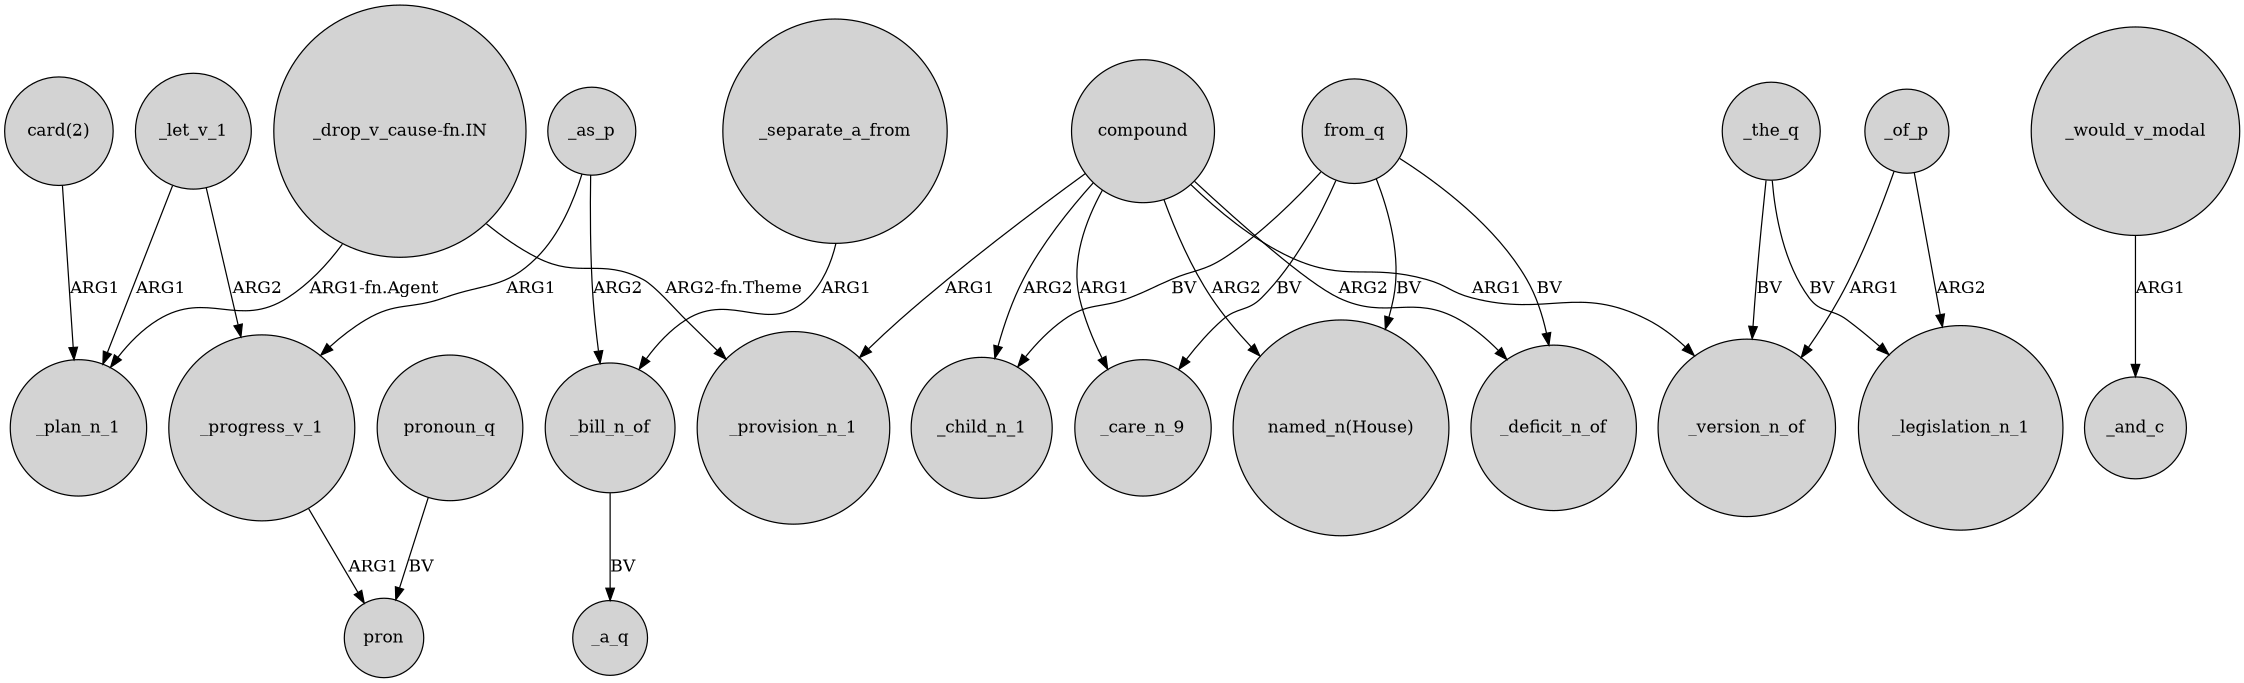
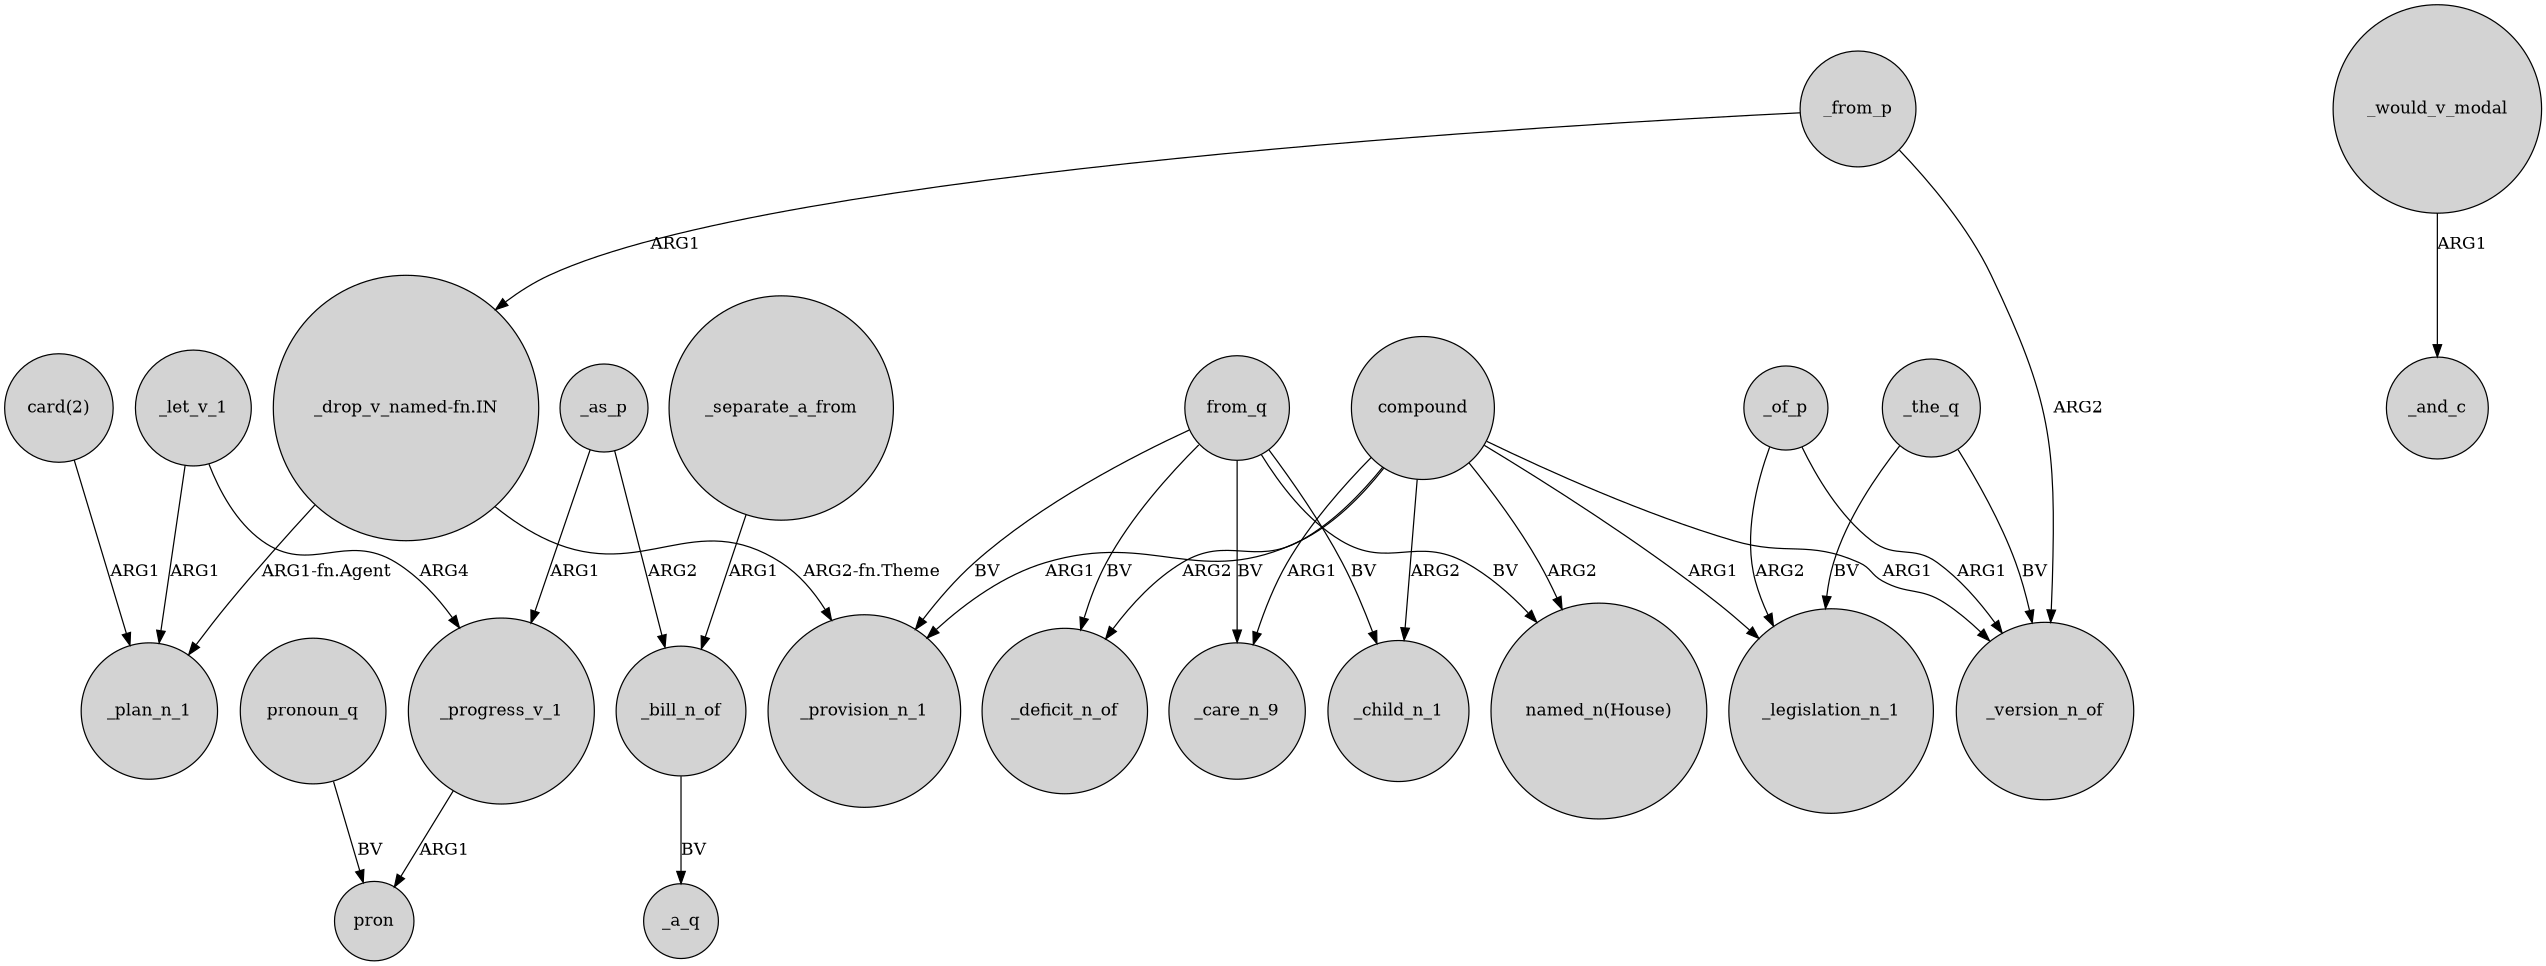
node "_from_p": added
node "_drop_v_cause-fn.IN": label "_drop_v_cause-fn.IN" -> "_drop_v_named-fn.IN"
edge "_let_v_1" -> "_progress_v_1": label "ARG2" -> "ARG4"
edge "from_q" -> "_provision_n_1": added, label "BV"
edge "compound" -> "_legislation_n_1": added, label "ARG1"
